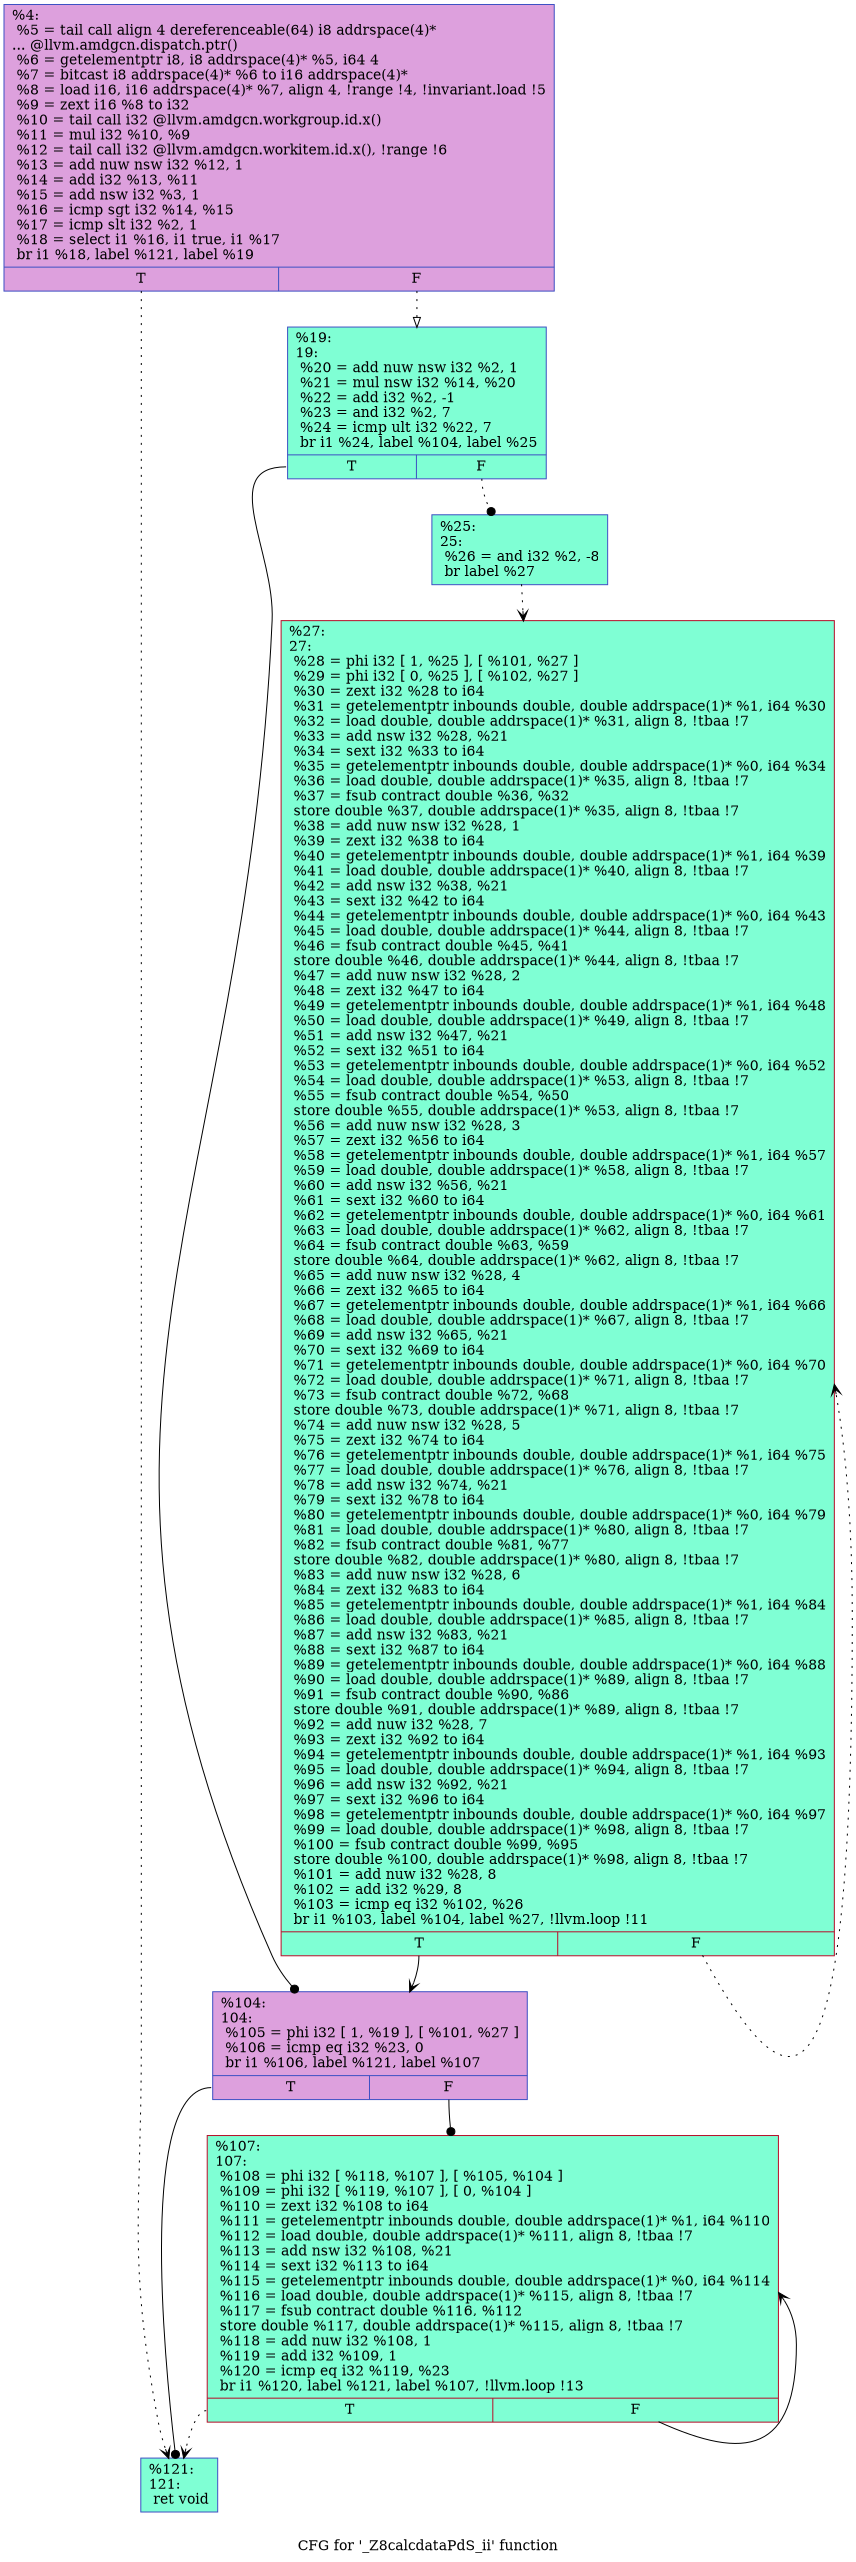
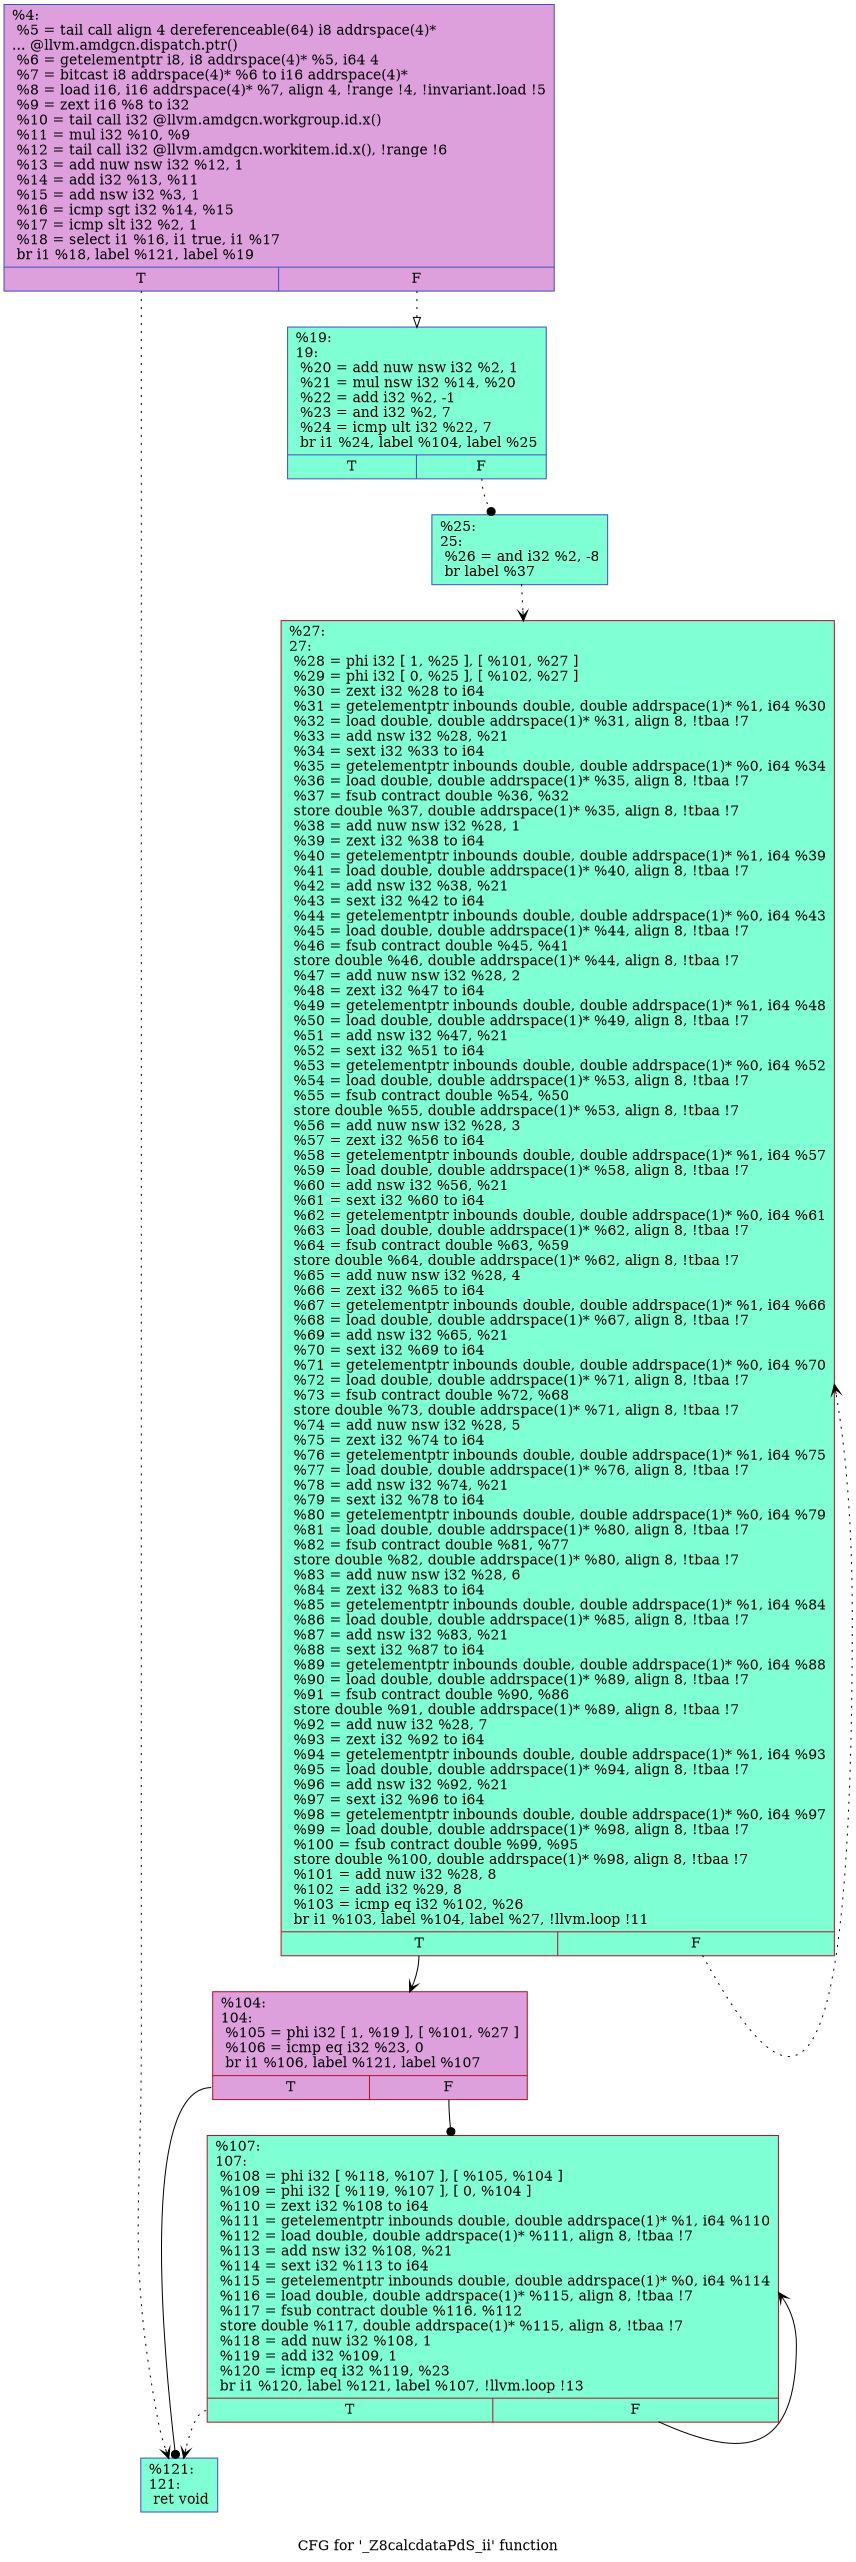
node "%25:": text "br label %27" -> "br label %37"
edge "%19:" -> "%104:": removed
node "%104:": color #3d50c3ff -> #b70d28ff
